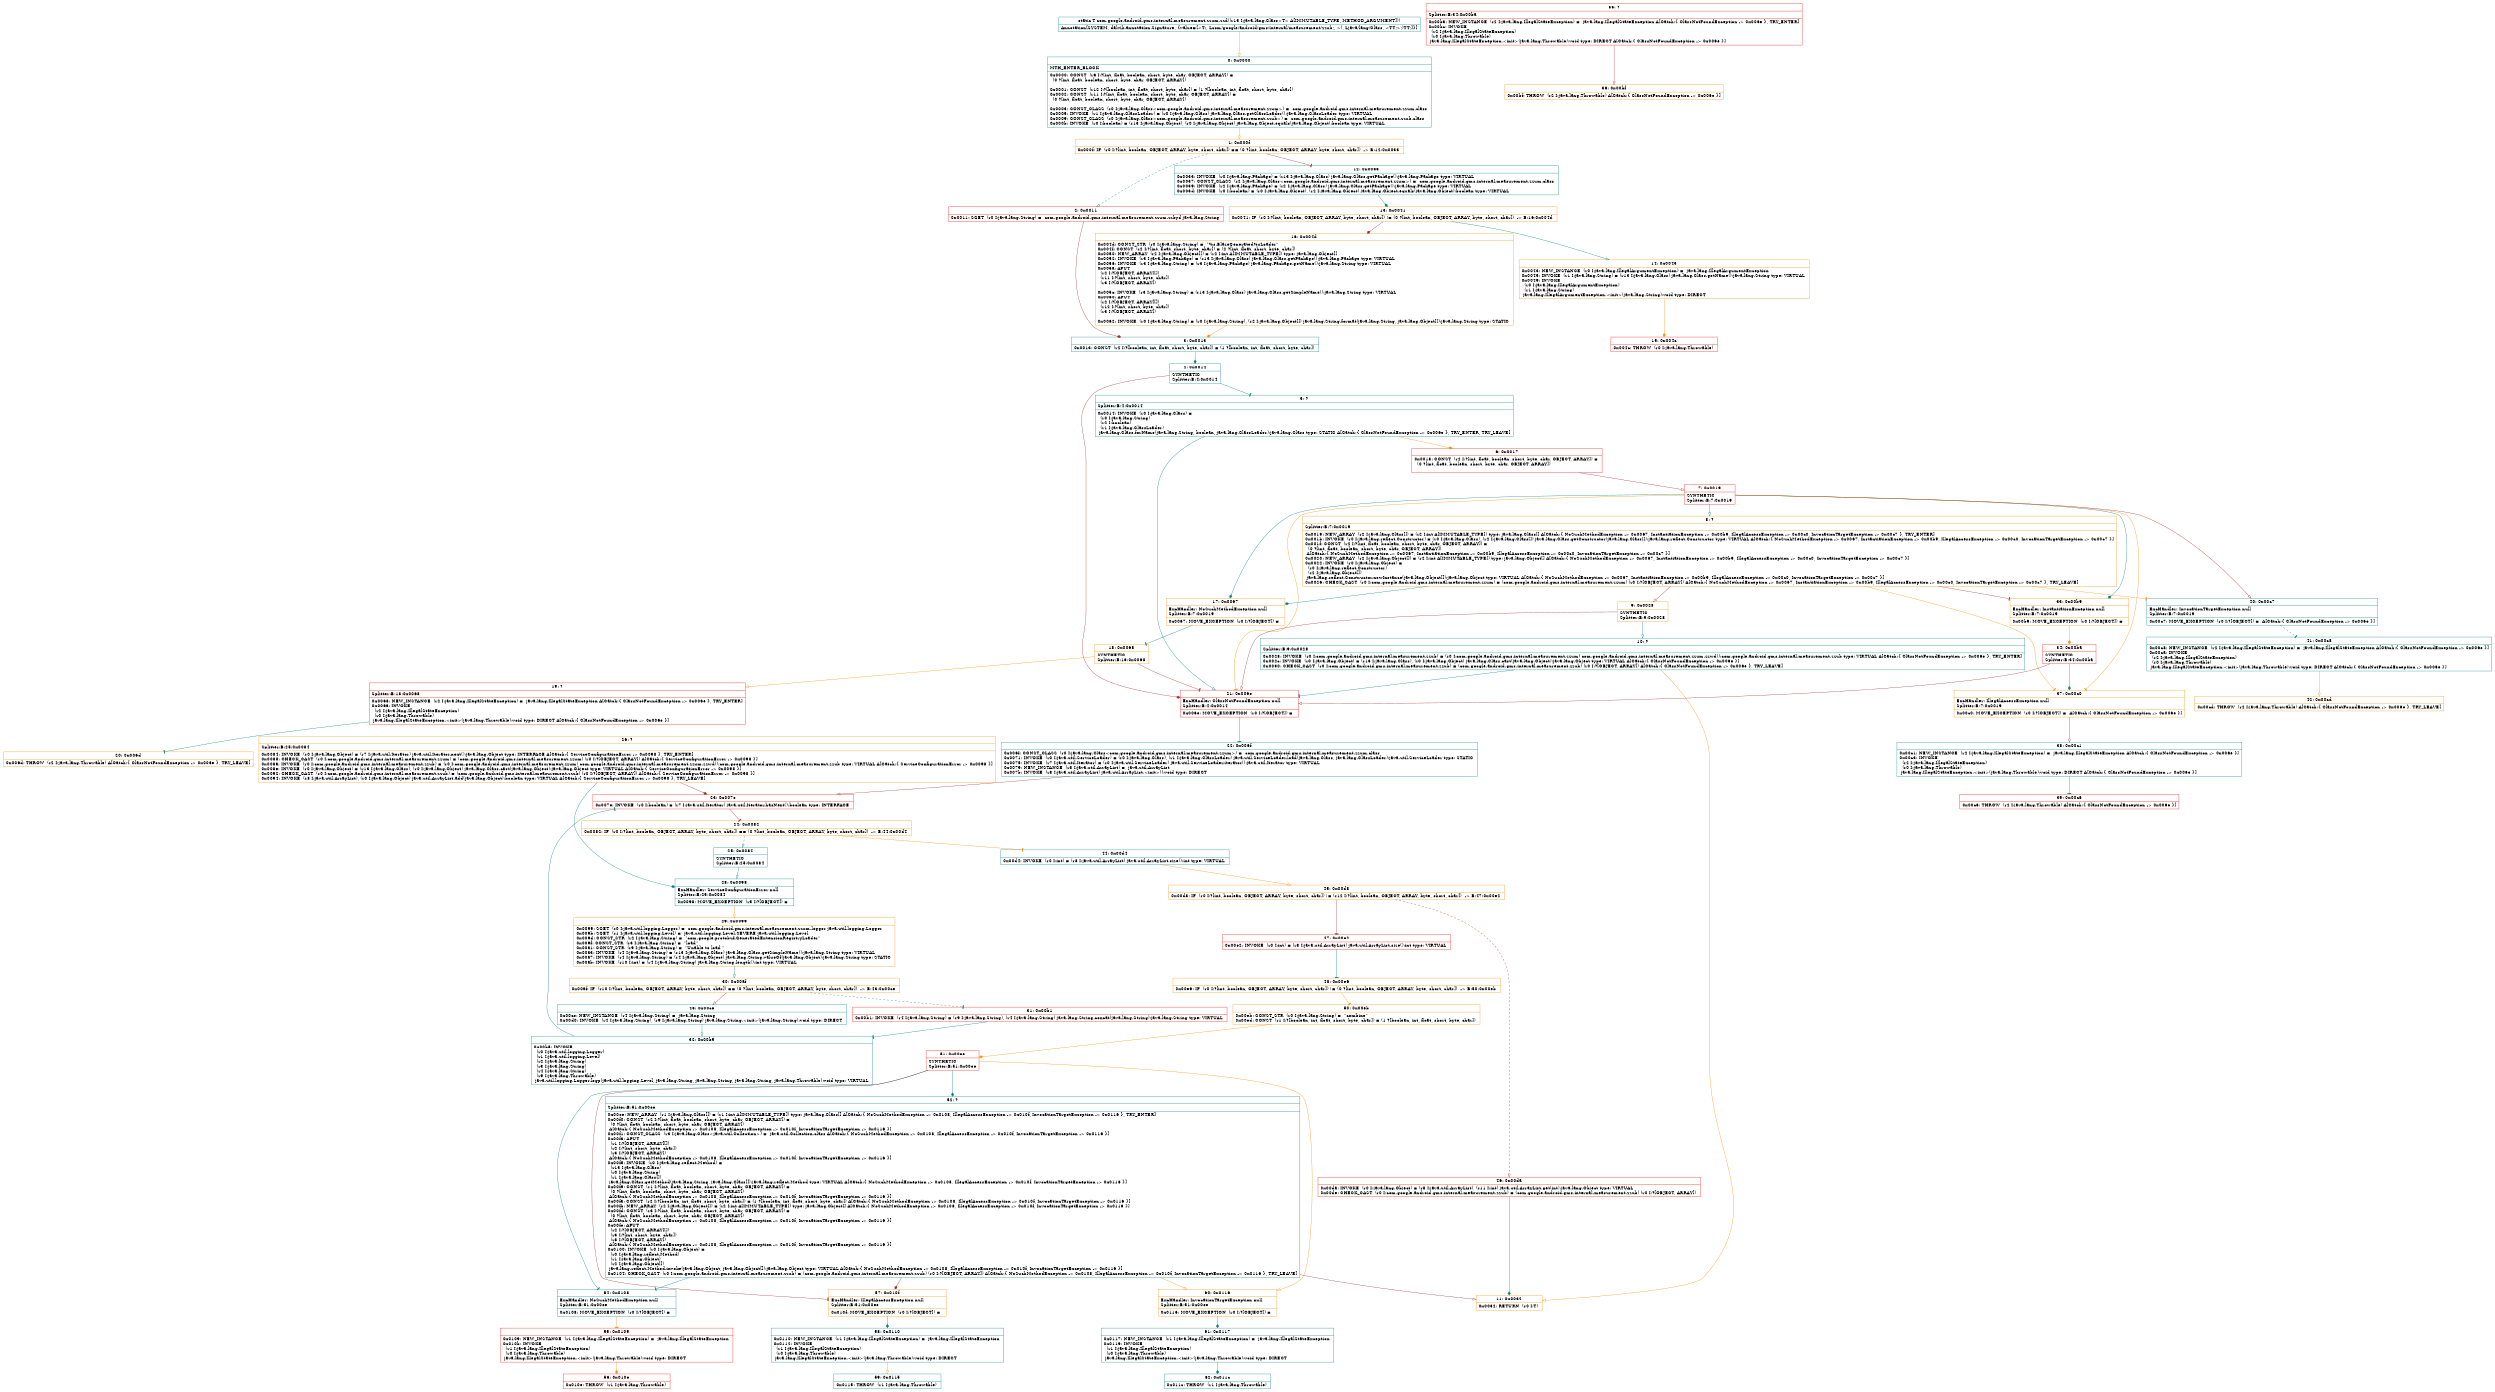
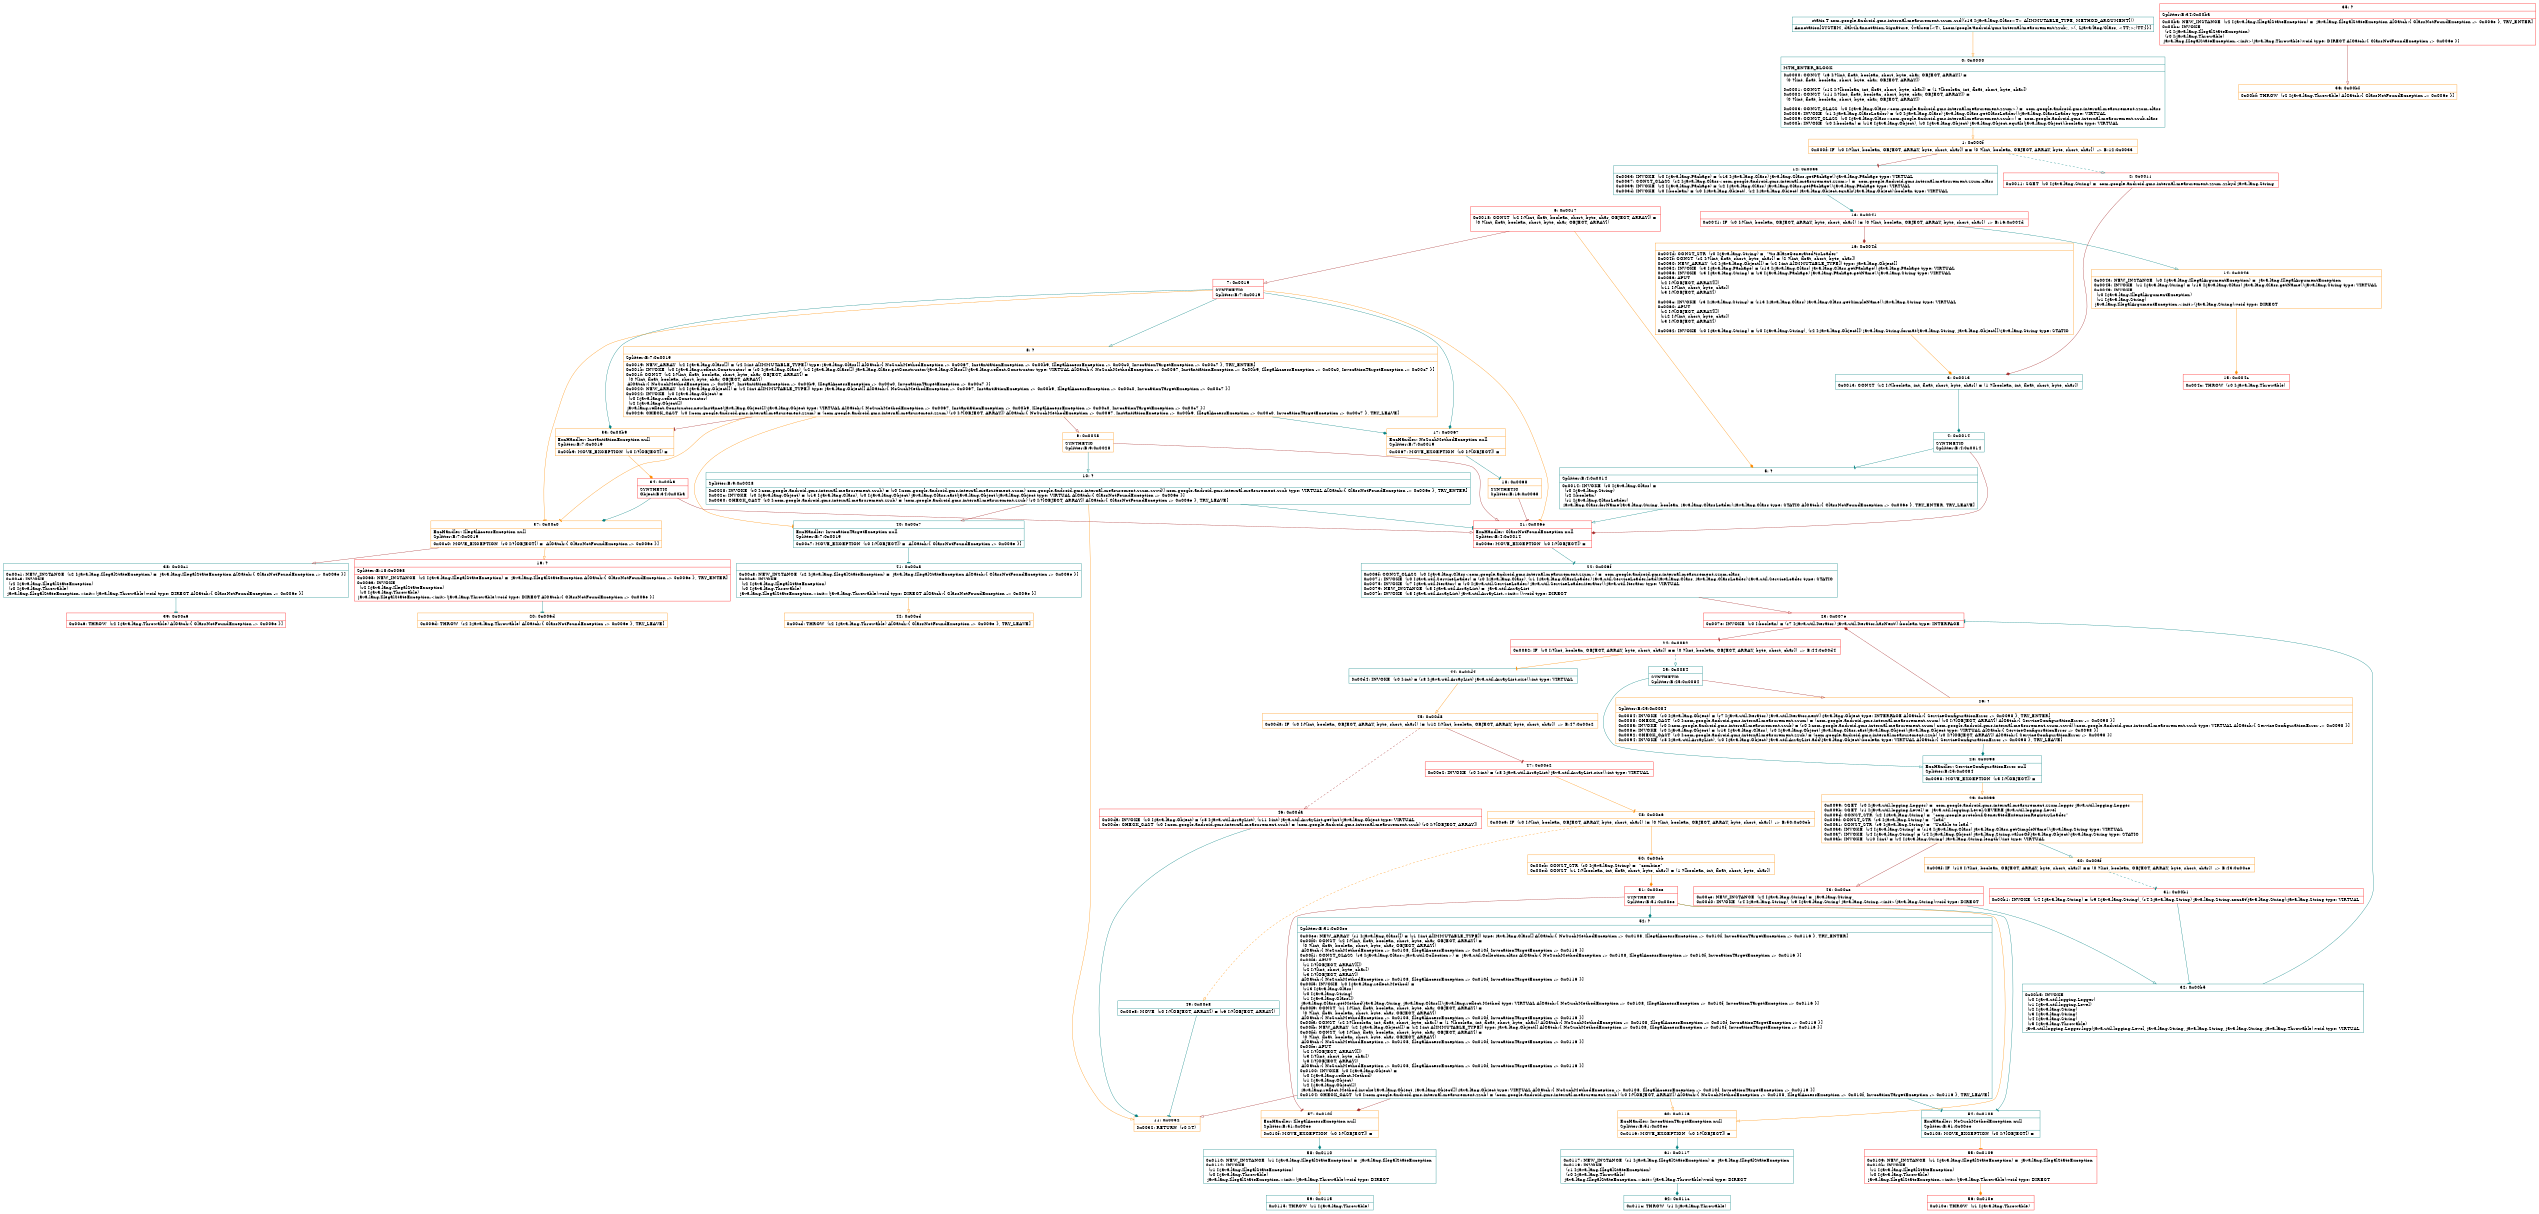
node "13: 0x0041": color darkorange -> red
edge "5: ?" -> "6: 0x0017": reversed
edge "7: 0x0019" -> "40: 0x00c7": now "10: ?" -> "40: 0x00c7"
edge "40: 0x00c7" -> "41: 0x00c8": style dashed -> solid
node "34: 0x00ba": text "Splitter:B:34:0x00ba" -> "Object:B:34:0x00ba"
edge "18: 0x0068" -> "19: ?": now "37: 0x00c0" -> "19: ?"
edge "25: 0x0084" -> "26: ?": added
node "24: 0x0082": color darkorange -> red
edge "47: 0x00e2" -> "48: 0x00e6": color teal -> darkorange
edge "30: 0x00af" -> "43: 0x00ce": now "29: 0x0099" -> "43: 0x00ce"
node "49: 0x00e8": added
node "43: 0x00ce": color teal -> red
node "32: 0x00b5": text "(r9 I:java.lang.Throwable)" -> "(r5 I:java.lang.Throwable)"
